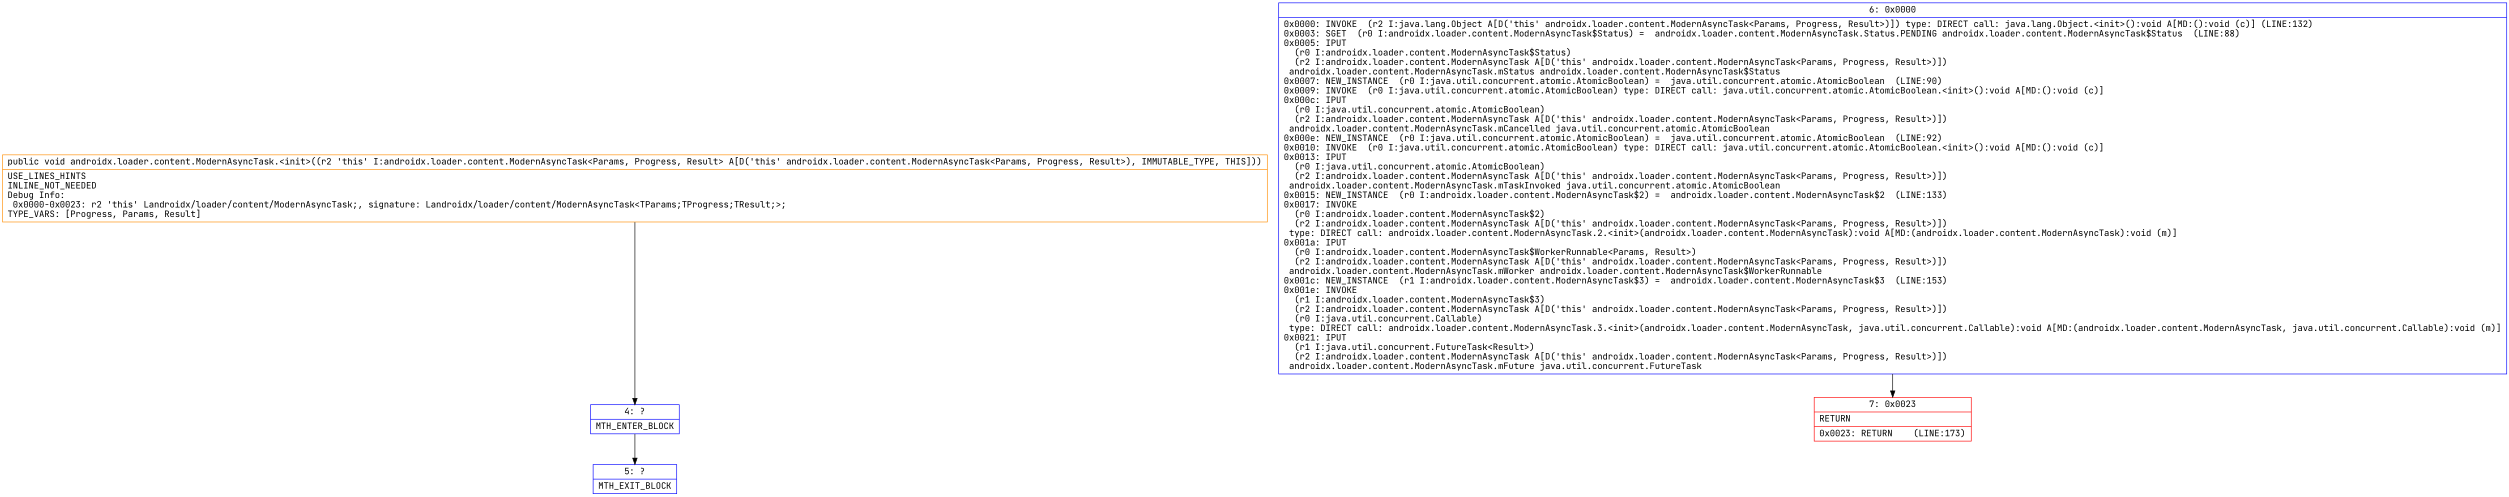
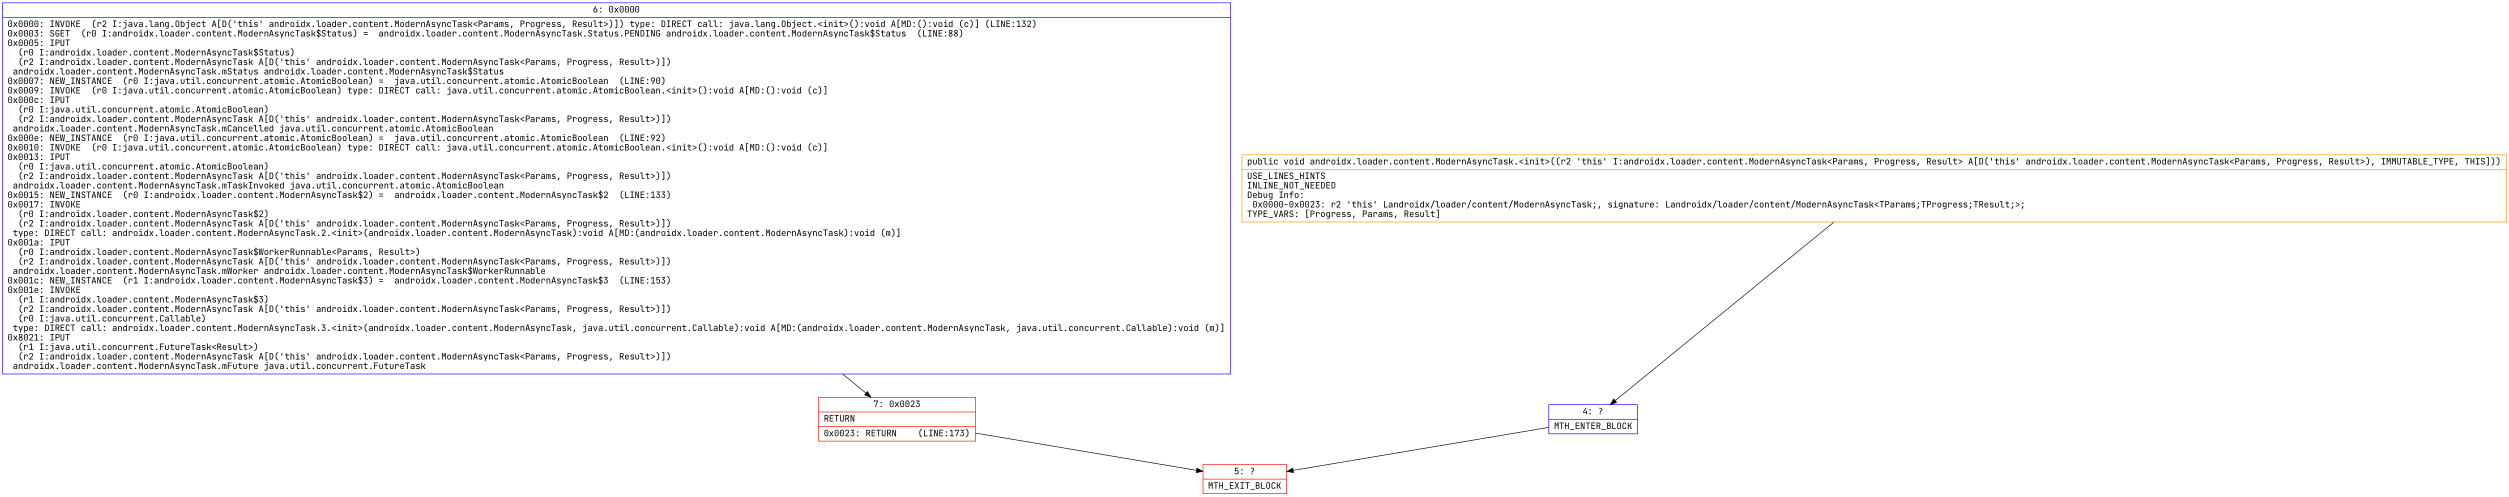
node "6: 0x0000": text "0x0021: IPUT" -> "0x8021: IPUT"
edge "7: 0x0023" -> "5: ?": added
node "5: ?": color blue -> red
